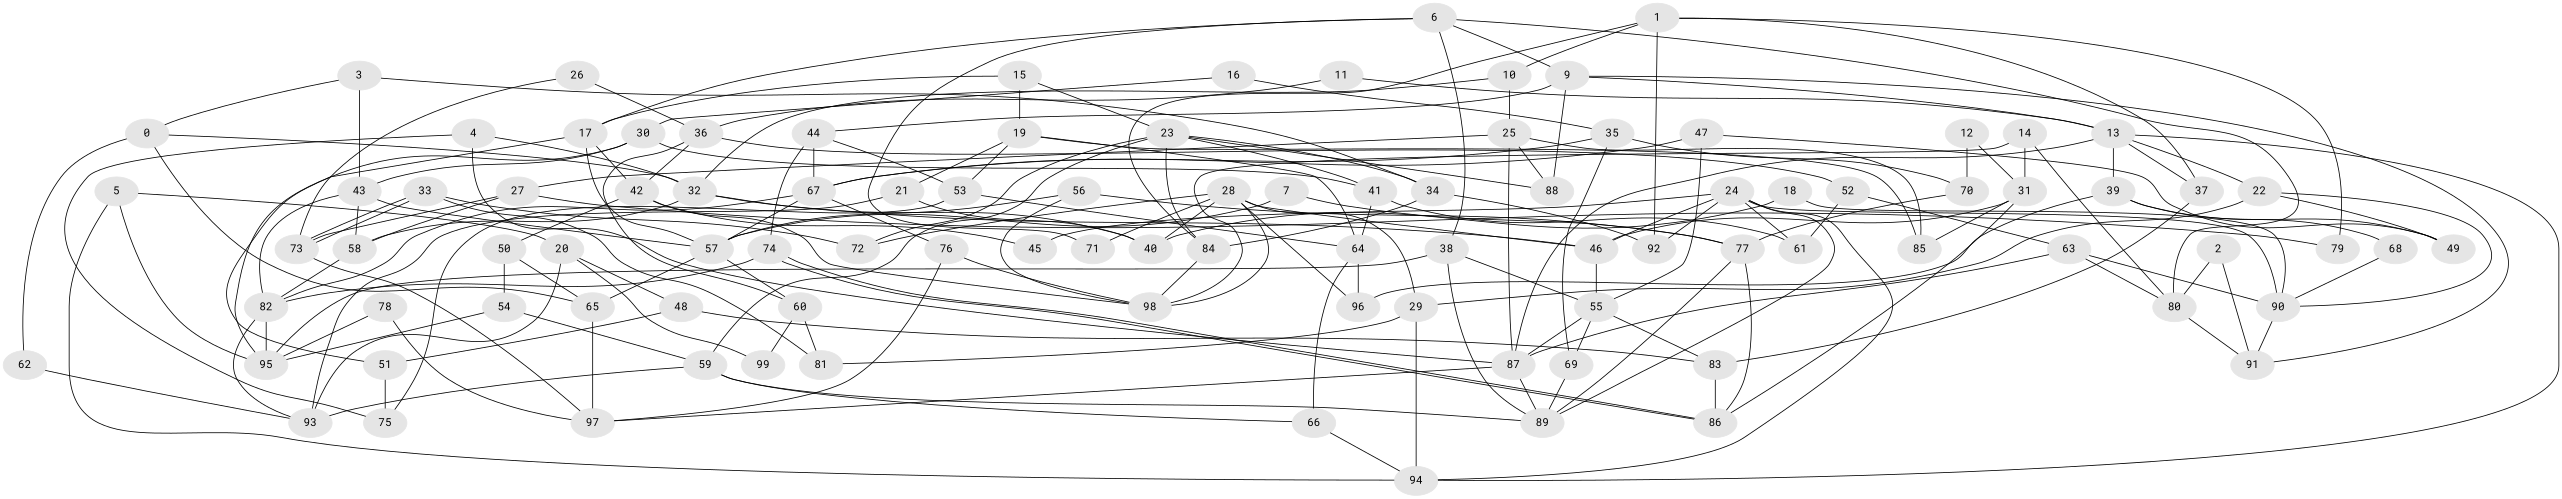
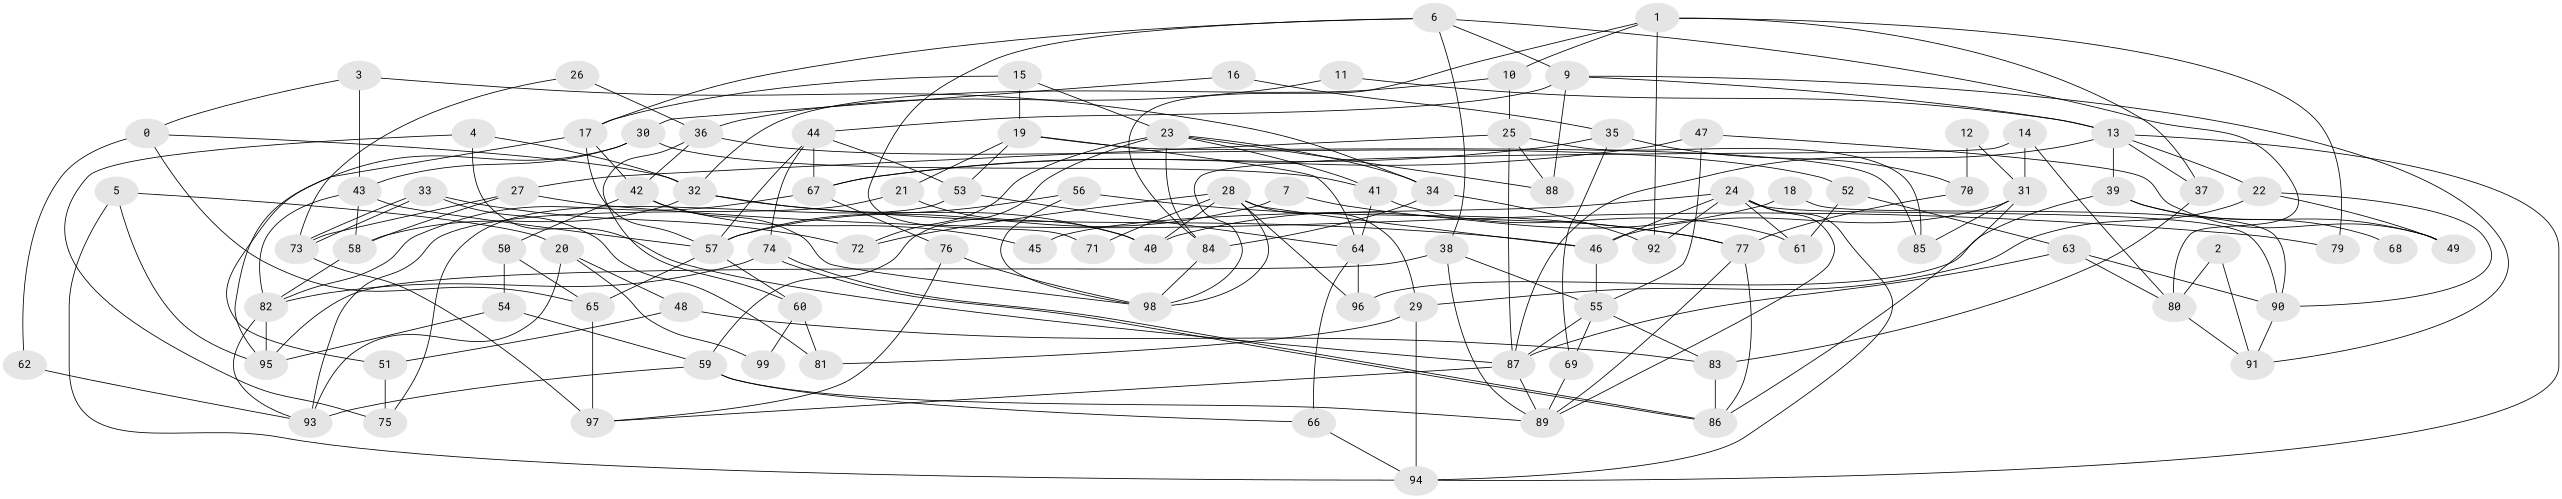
edge "67" -- "57": now "44" -- "57"
edge "68" -- "90": removed
node "78": removed
